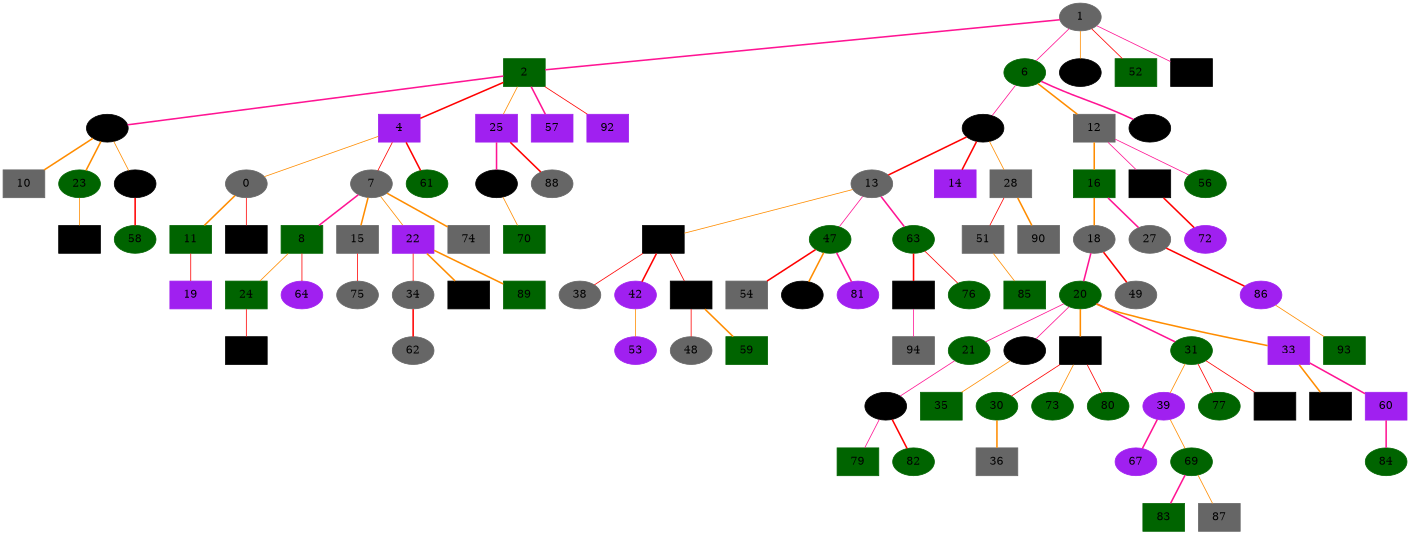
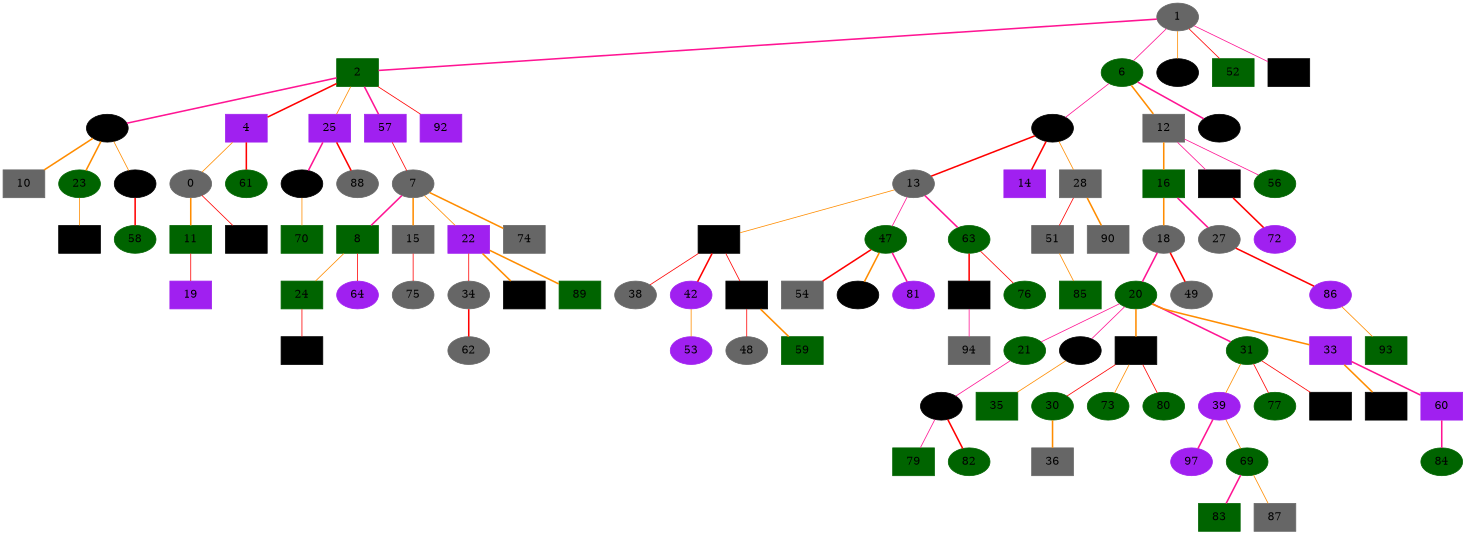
edge "4" -- "7": now "57" -- "7"
node "67": label "67" -> "97"
